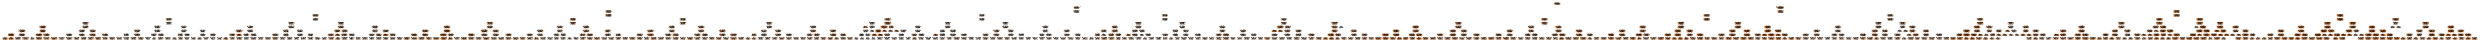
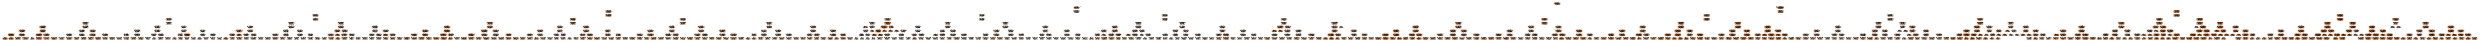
node "X[7] <= 20.5 mse = 339203303.57 samples = 15 value = 90375.0": fillcolor #fbebe0 -> #e58139
